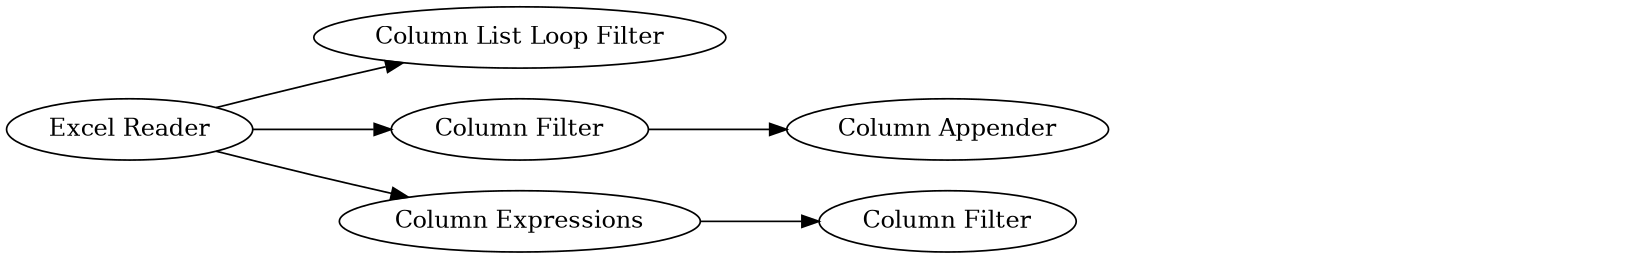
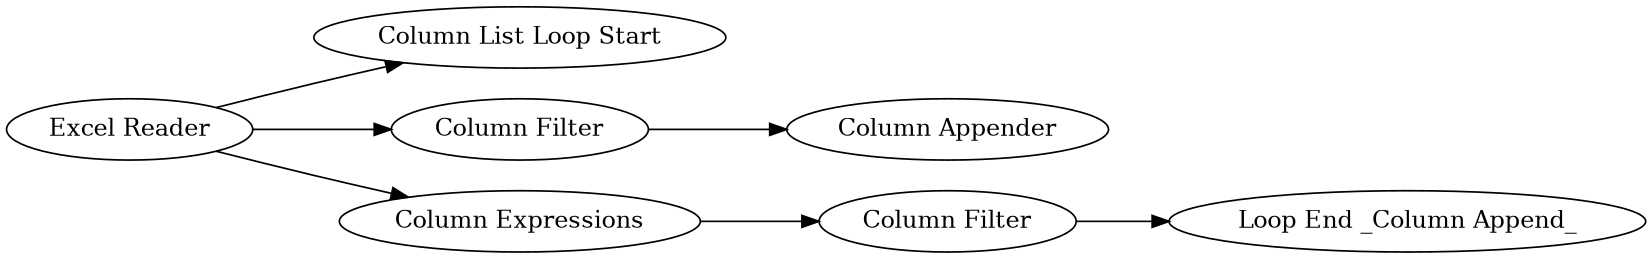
node "Column List Loop Filter": label "Column List Loop Filter" -> "Column List Loop Start"
node "Loop End _Column Append_": added
